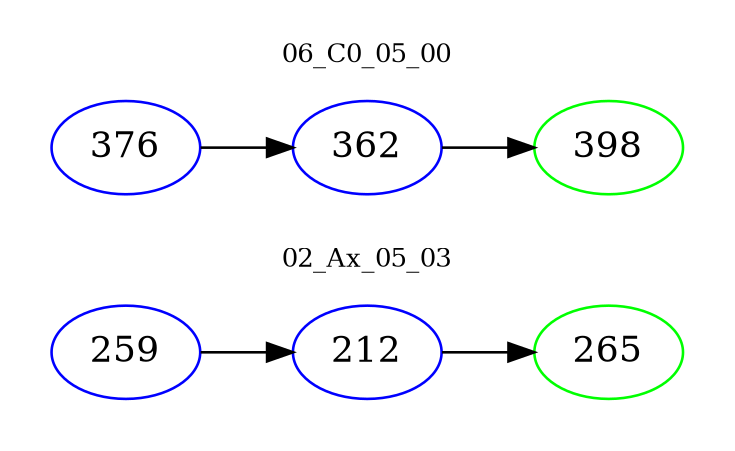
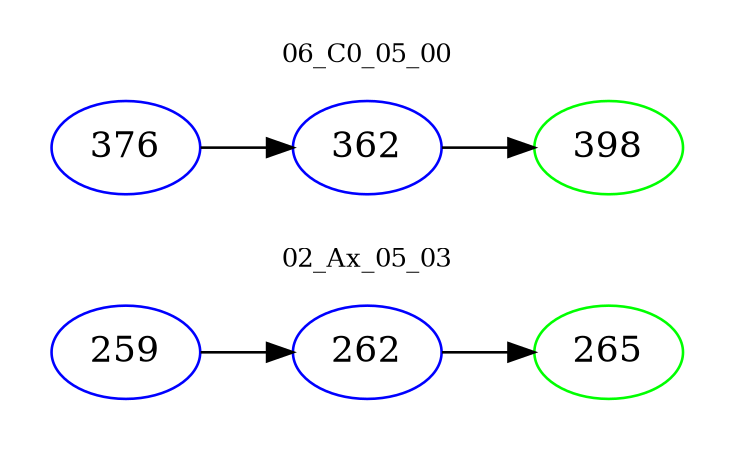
node "212": label "212" -> "262"
